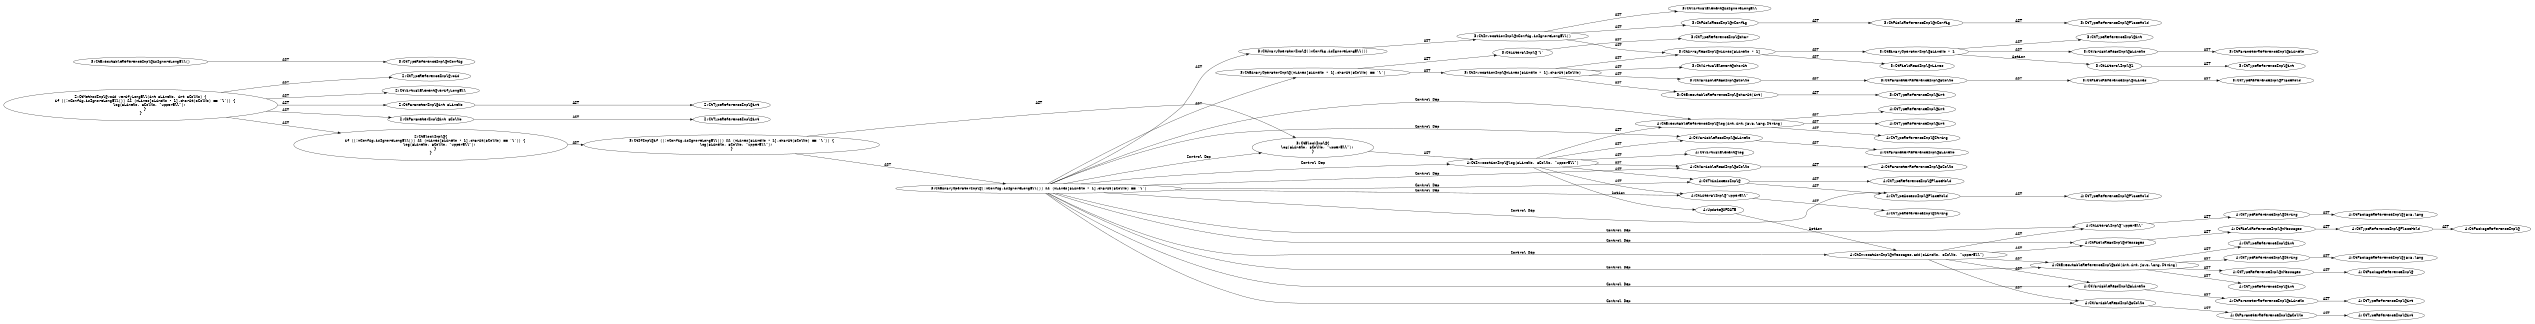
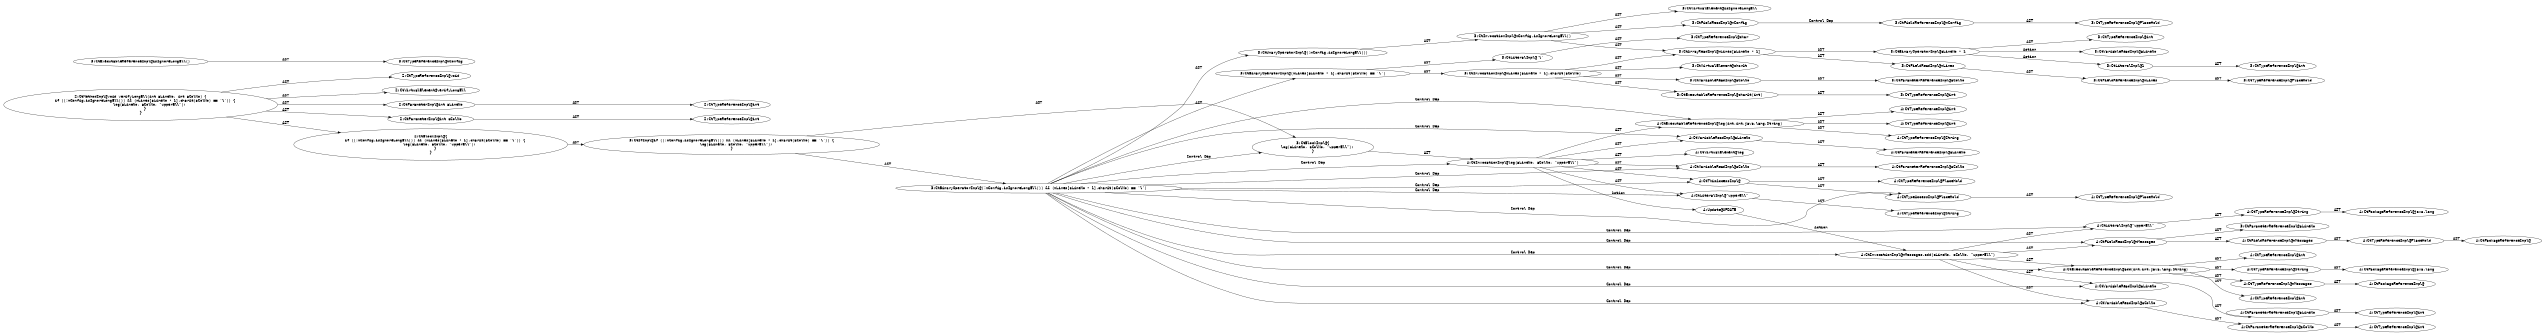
edge "3:CtFieldReadImpl@mConfig" -> "3:CtFieldReferenceImpl@mConfig": label "AST" -> "Control Dep"
edge "3:CtBinaryOperatorImpl@aLineNo - 1" -> "3:CtVariableReadImpl@aLineNo": label "AST" -> "Action"
edge "3:CtVariableReadImpl@aLineNo" -> "3:CtParameterReferenceImpl@aLineNo": now "4:CtFieldReadImpl@mMessages" -> "3:CtParameterReferenceImpl@aLineNo"
edge "3:CtParameterReferenceImpl@aColNo" -> "3:CtFieldReferenceImpl@mLines": now "3:CtFieldReadImpl@mLines" -> "3:CtFieldReferenceImpl@mLines"
